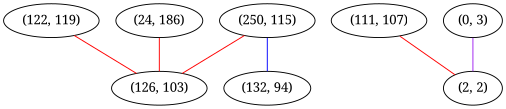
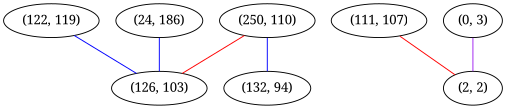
node "(250, 115)": label "(250, 115)" -> "(250, 110)"
edge "(122, 119)" -- "(126, 103)": color red -> blue
edge "(24, 186)" -- "(126, 103)": color red -> blue
